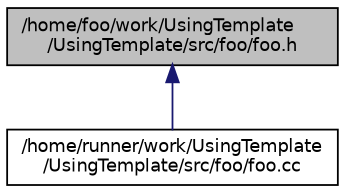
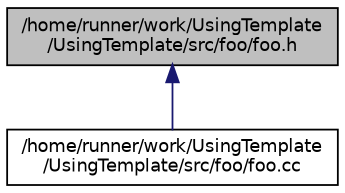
node "/home/foo/work/UsingTemplate /UsingTemplate/src/foo/foo.h": label "/home/foo/work/UsingTemplate /UsingTemplate/src/foo/foo.h" -> "/home/runner/work/UsingTemplate /UsingTemplate/src/foo/foo.h"
